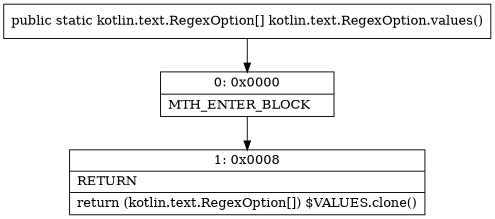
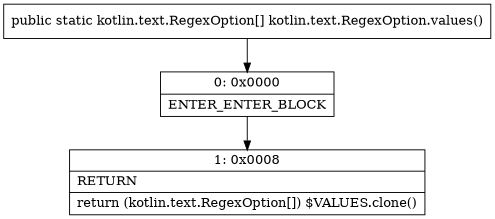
node "0: 0x0000": text "MTH_ENTER_BLOCK" -> "ENTER_ENTER_BLOCK"
